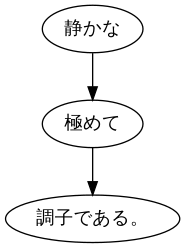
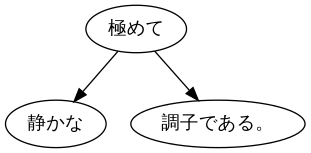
edge "静かな" -> "極めて": reversed
